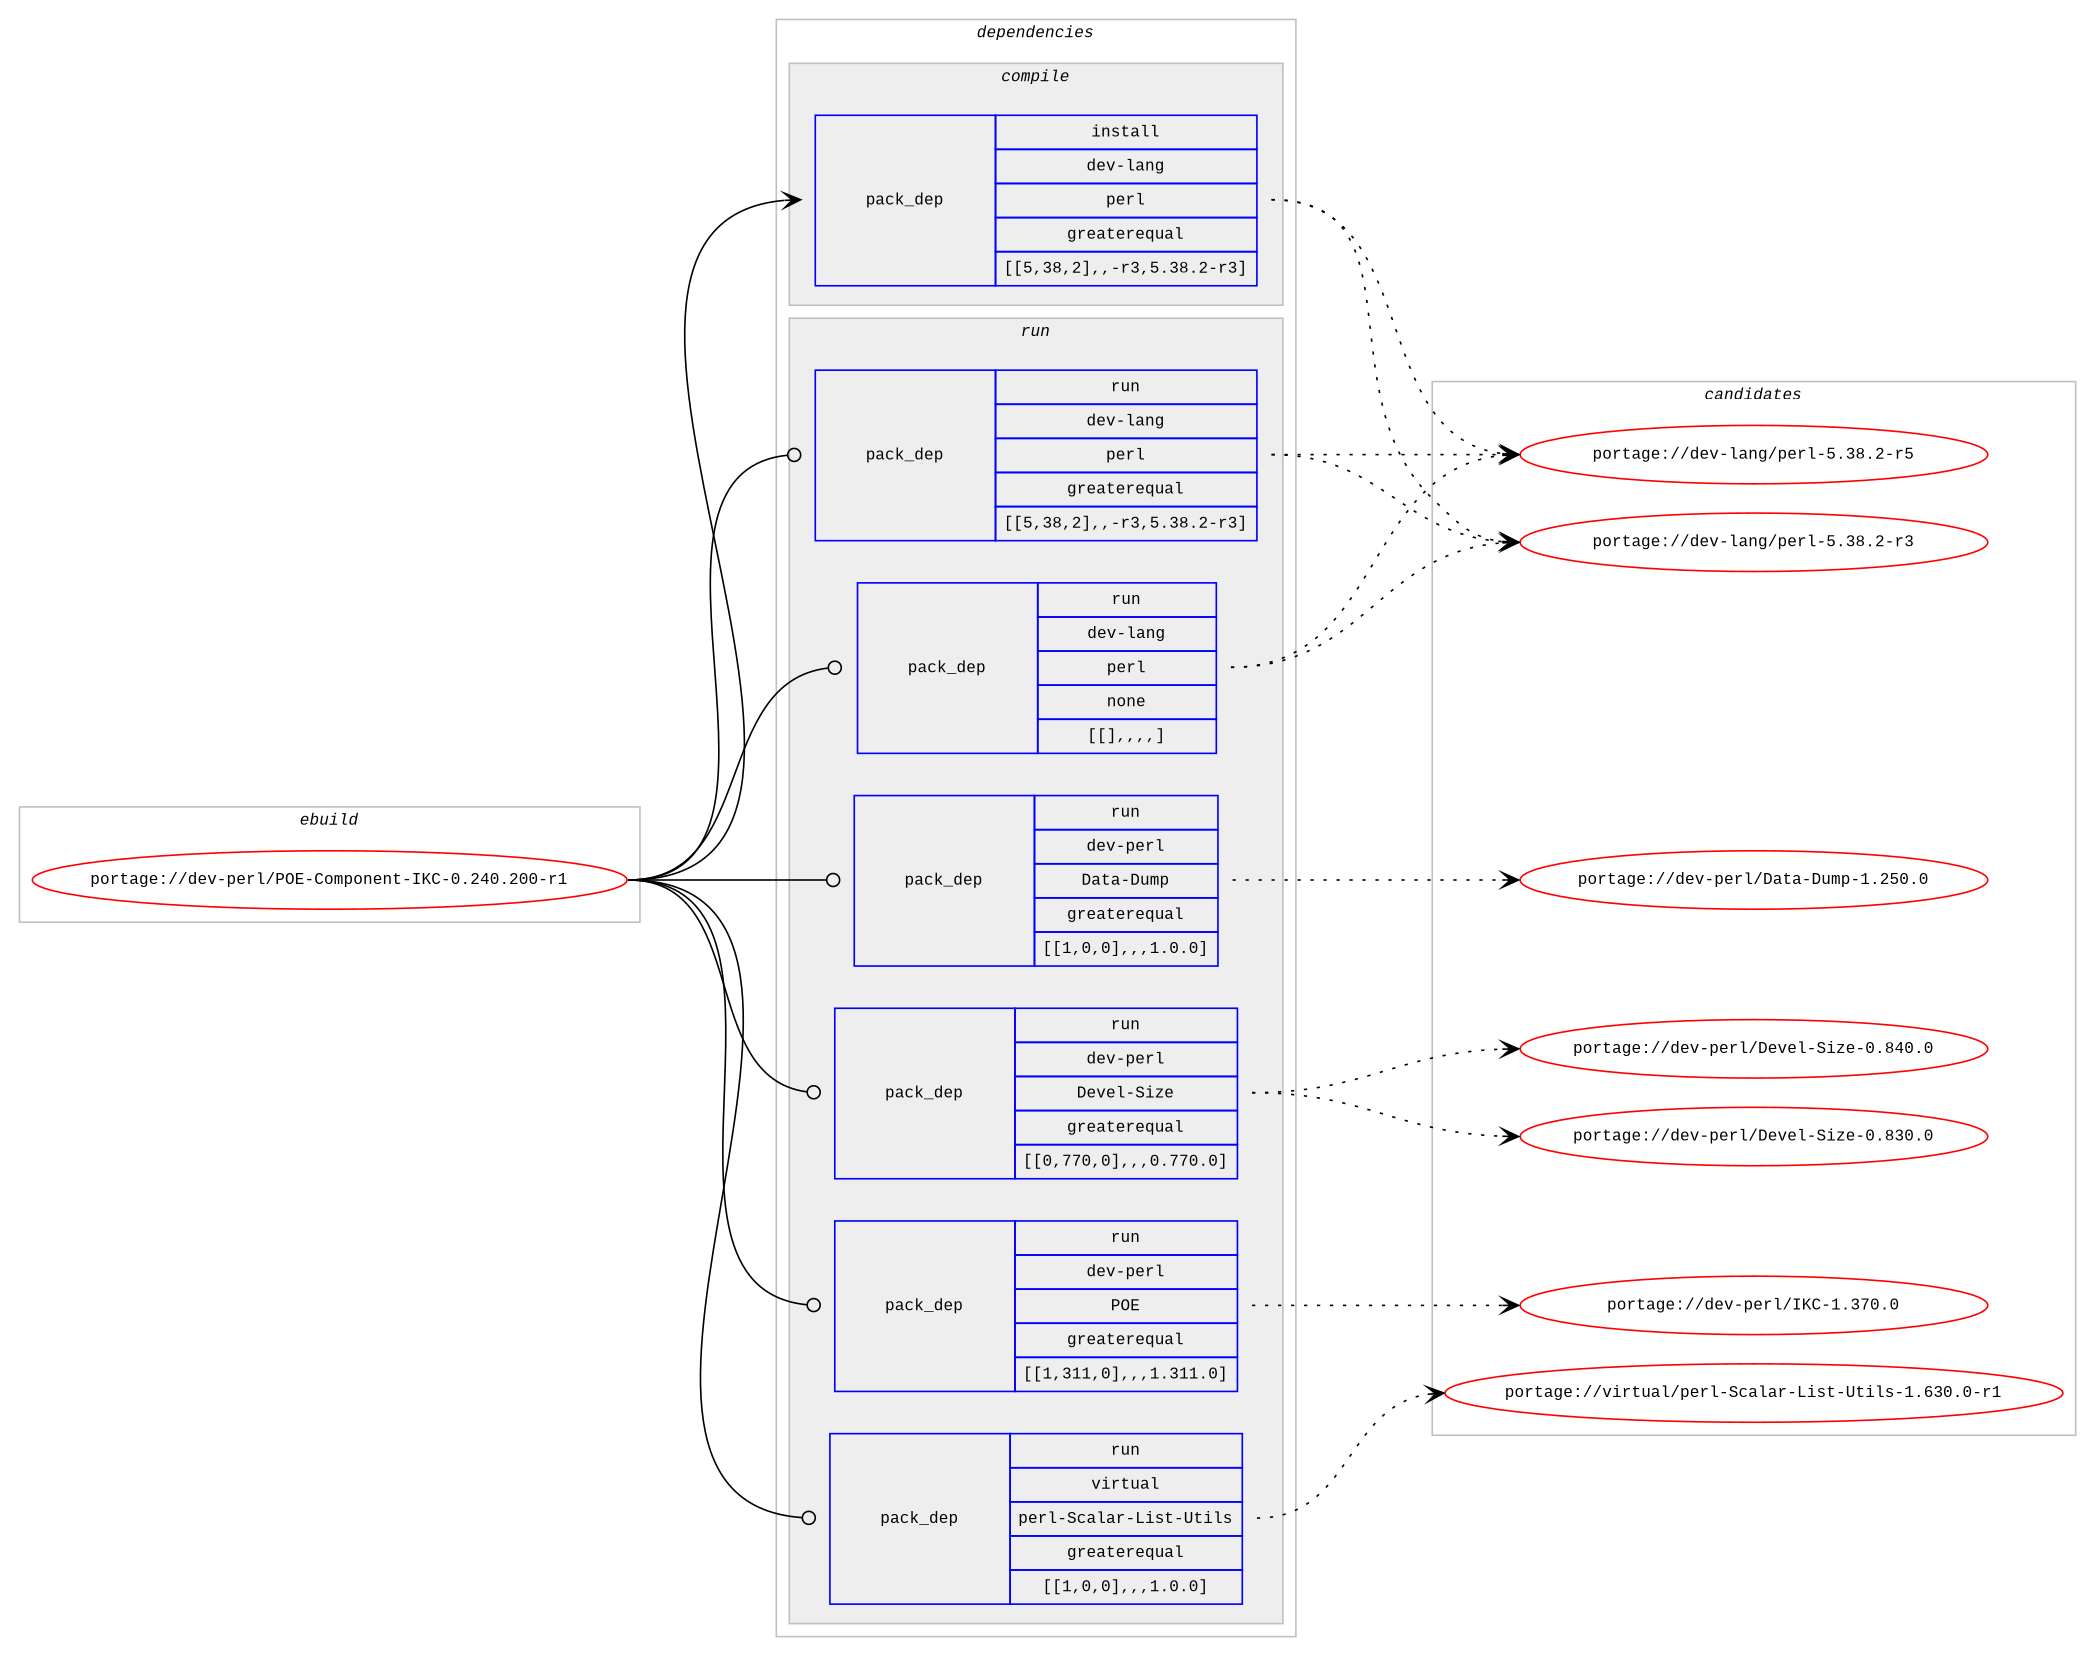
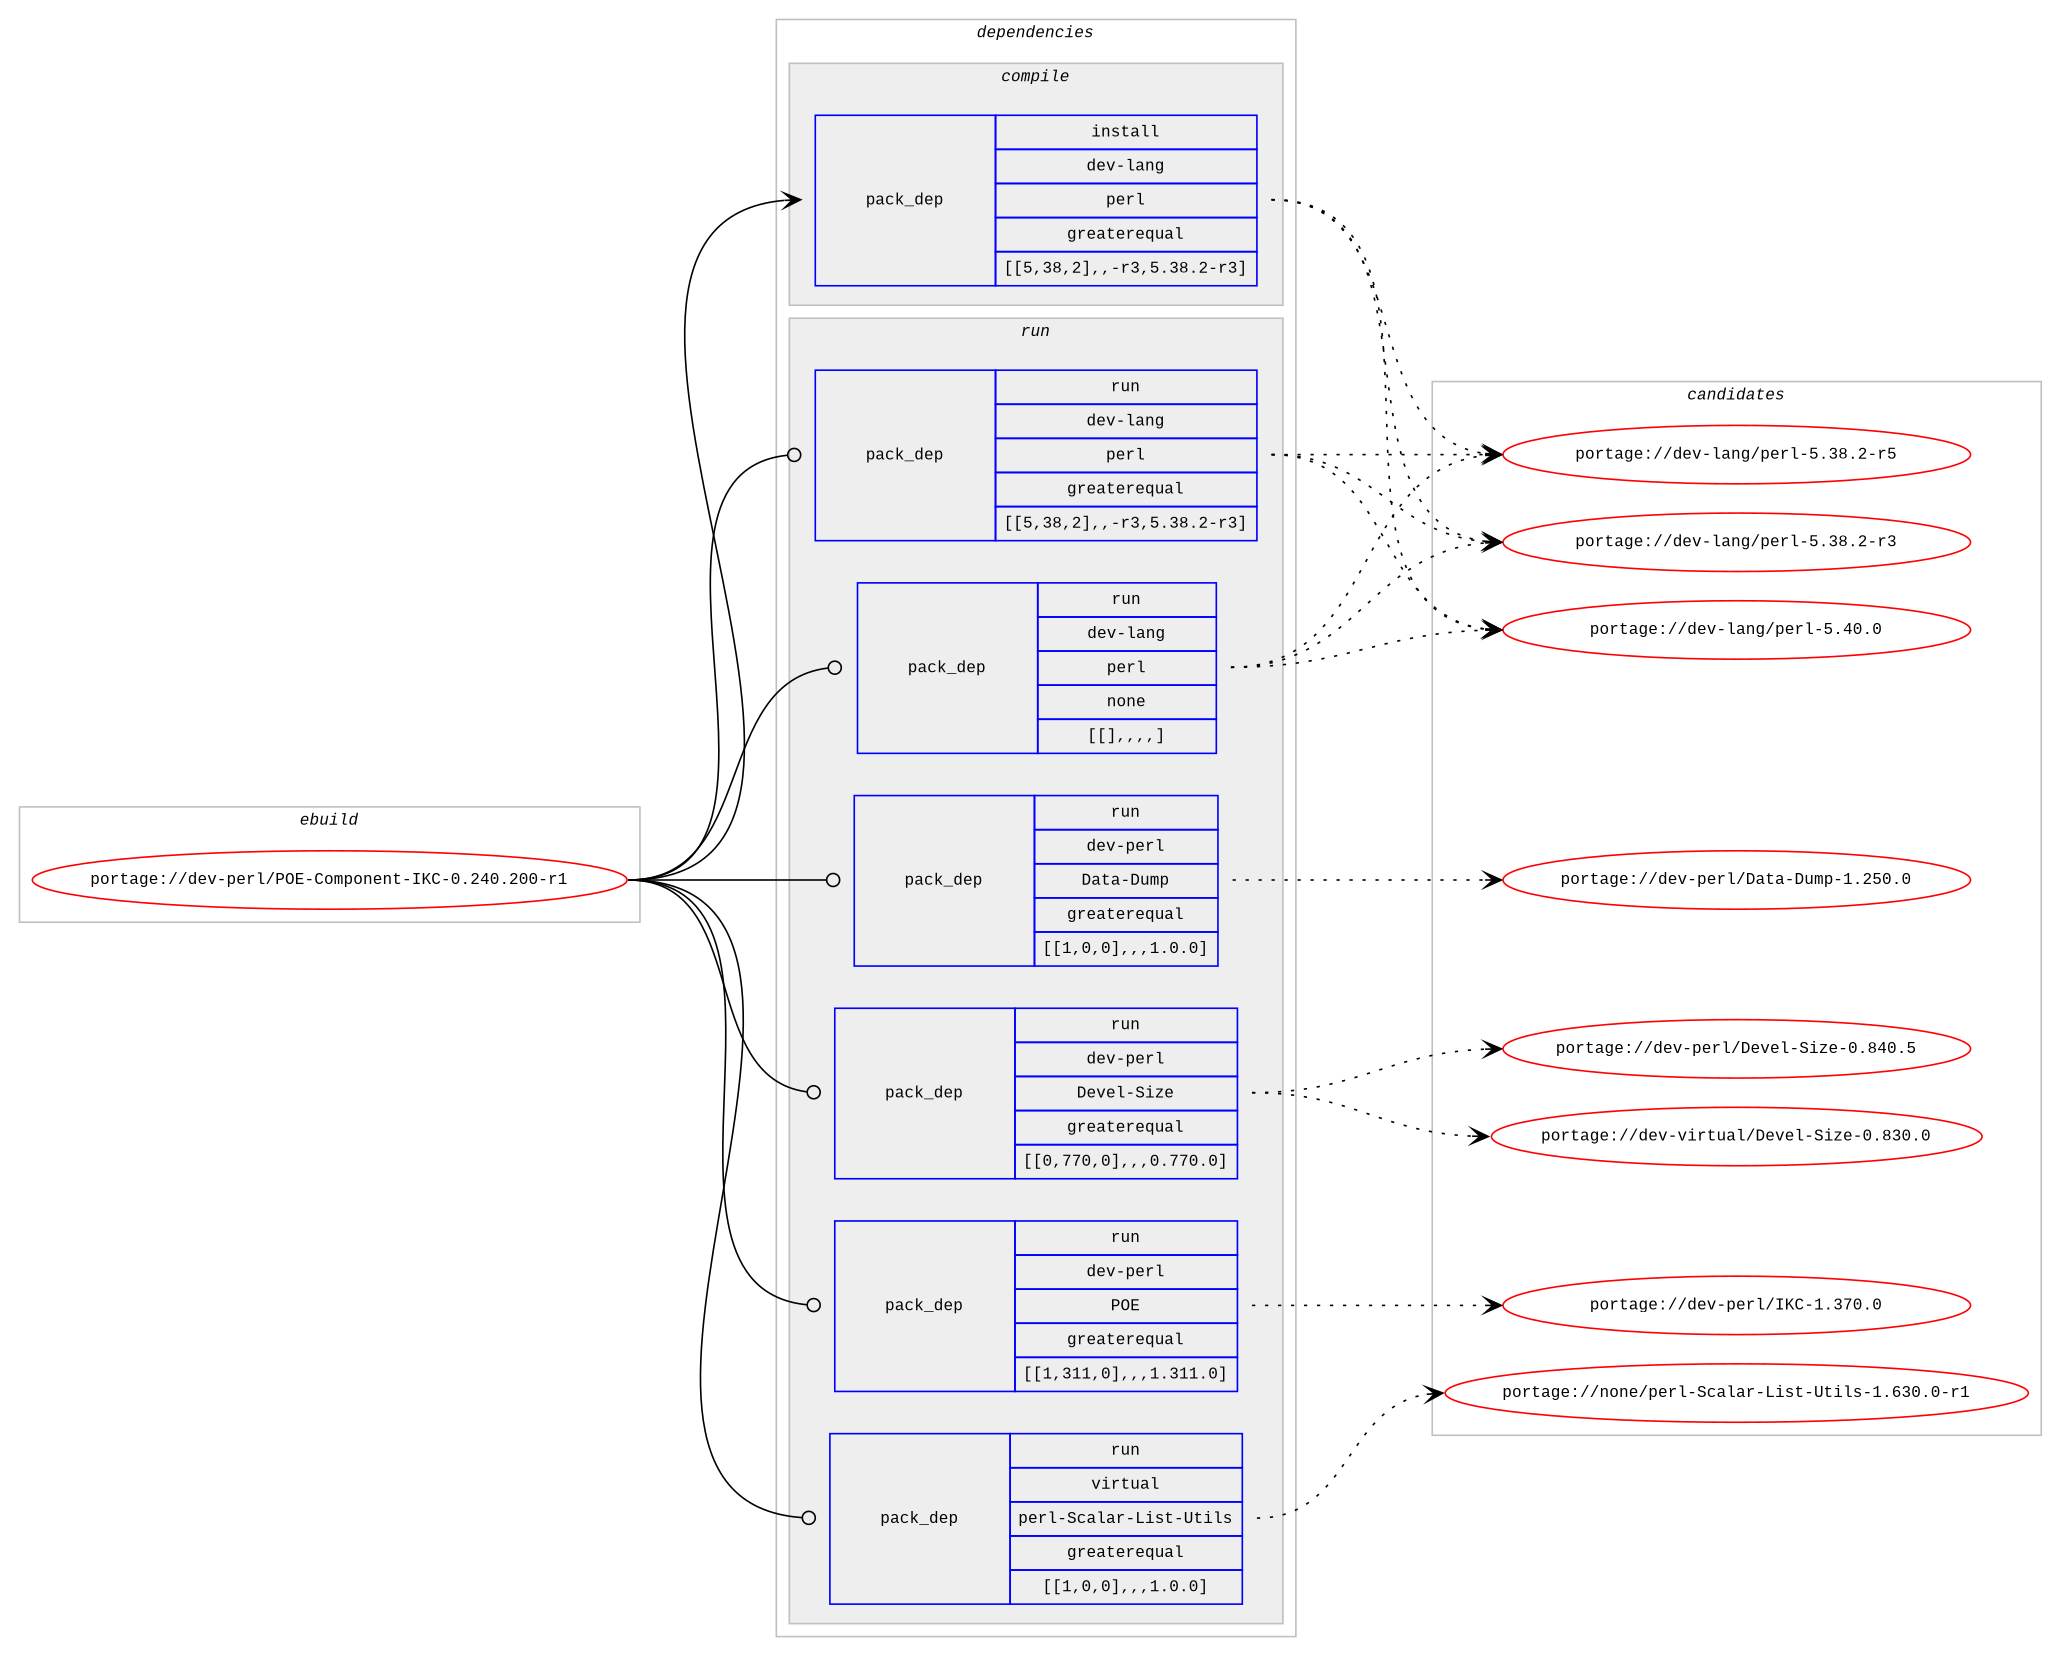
node "portage://dev-lang/perl-5.40.0": added
node "portage://dev-perl/Devel-Size-0.840.0": label "portage://dev-perl/Devel-Size-0.840.0" -> "portage://dev-perl/Devel-Size-0.840.5"
node "portage://dev-perl/Devel-Size-0.830.0": label "portage://dev-perl/Devel-Size-0.830.0" -> "portage://dev-virtual/Devel-Size-0.830.0"
node "portage://virtual/perl-Scalar-List-Utils-1.630.0-r1": label "portage://virtual/perl-Scalar-List-Utils-1.630.0-r1" -> "portage://none/perl-Scalar-List-Utils-1.630.0-r1"
